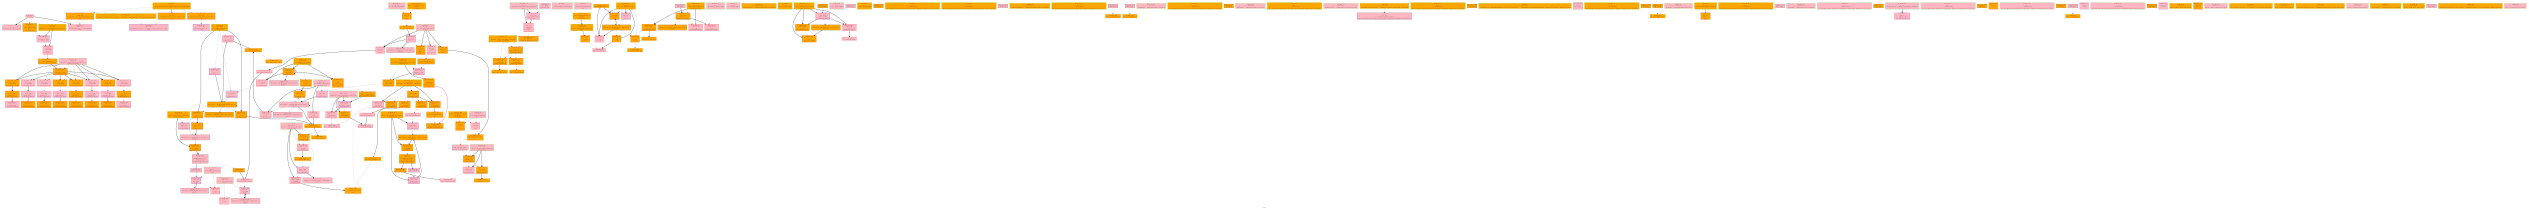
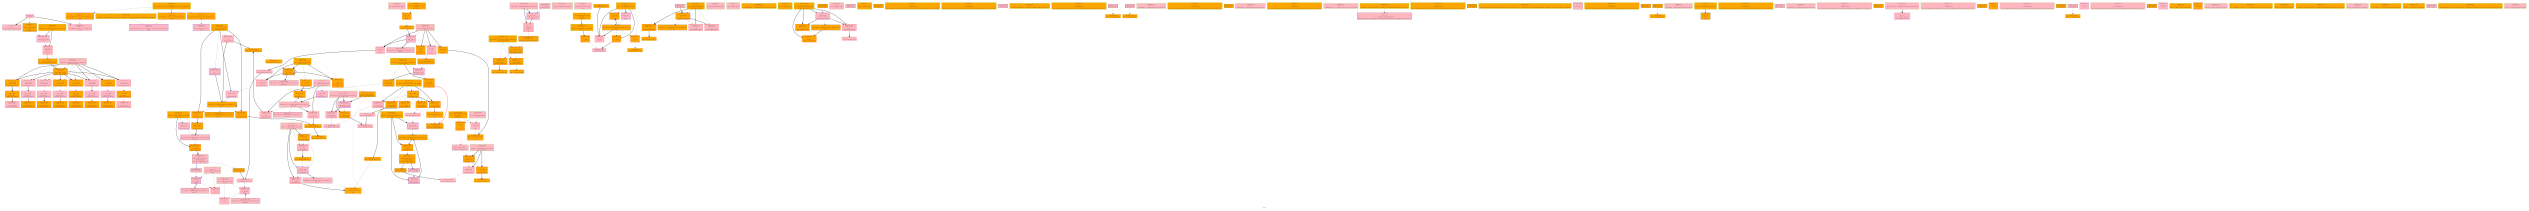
edge "NodeID: 279" -> "NodeID: 160": removed
edge "NodeID: 57" -> "NodeID: 171": style dashed -> bold
edge "NodeID: 300" -> "NodeID: 270": now "NodeID: 300" -> "NodeID: 135"
edge "NodeID: 159" -> "NodeID: 305": removed
